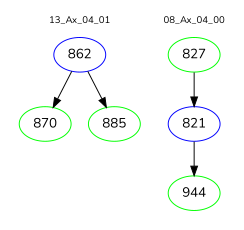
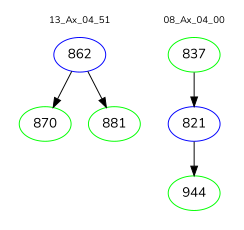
cluster "13_Ax_04_01": label "13_Ax_04_01" -> "13_Ax_04_51"
node "827": label "827" -> "837"
node "885": label "885" -> "881"
